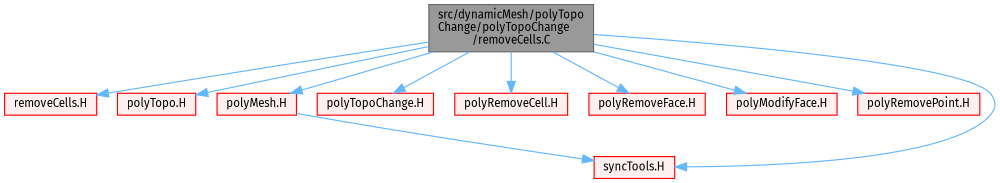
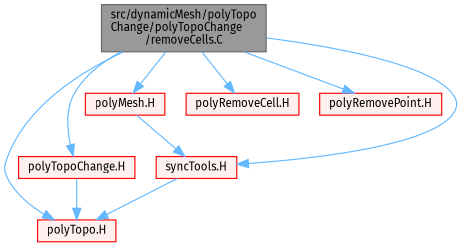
node "removeCells.H": removed
node "polyRemoveFace.H": removed
node "polyModifyFace.H": removed
edge "polyTopoChange.H" -> "polyTopo.H": added
edge "syncTools.H" -> "polyTopo.H": added
